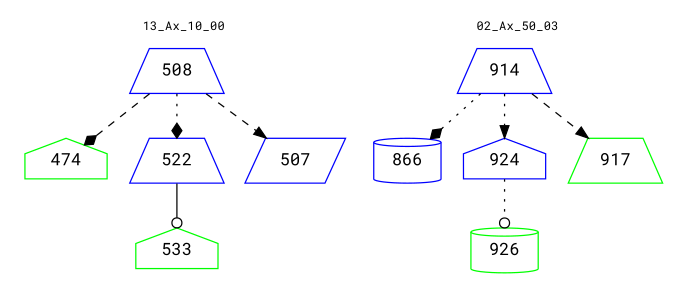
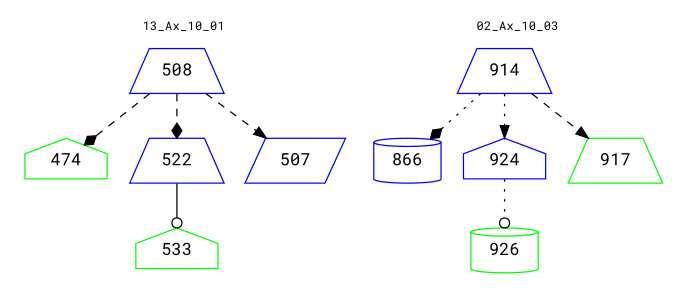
cluster "13_Ax_10_00": label "13_Ax_10_00" -> "13_Ax_10_01"
cluster "02_Ax_50_03": label "02_Ax_50_03" -> "02_Ax_10_03"
edge "508" -> "522": style dotted -> dashed
